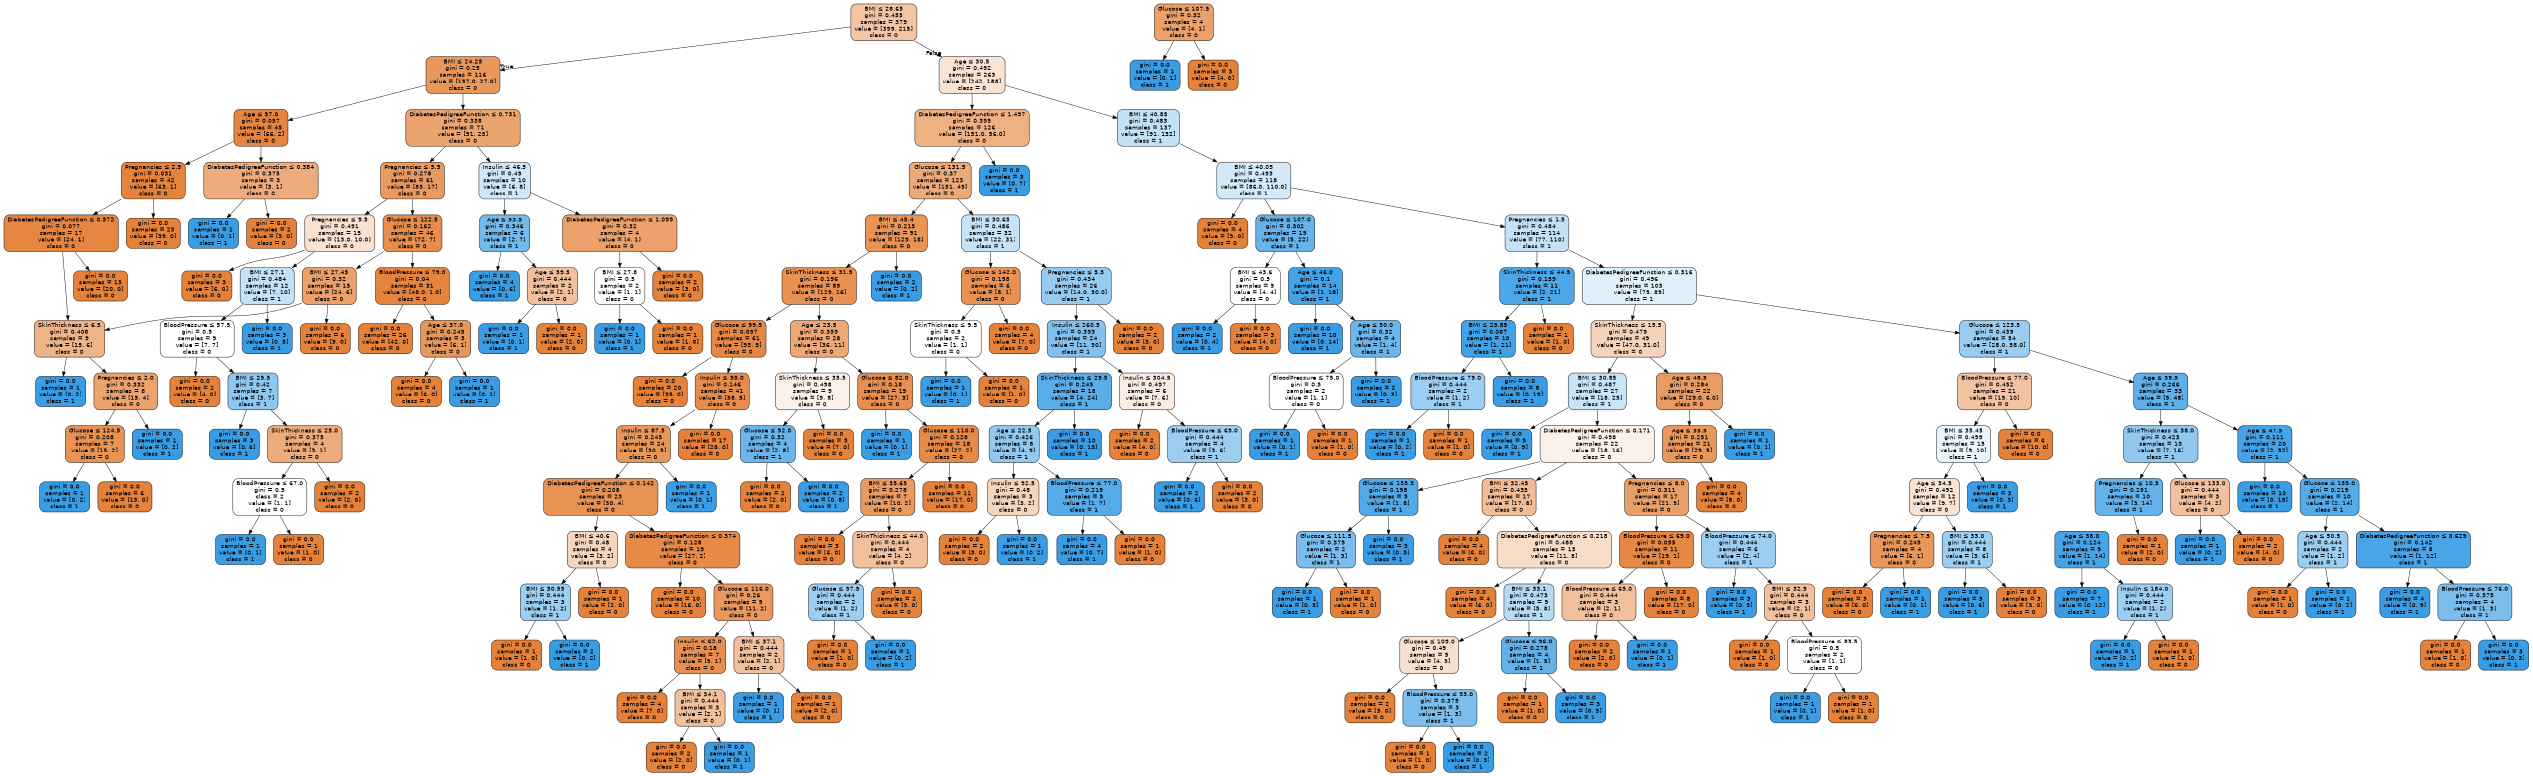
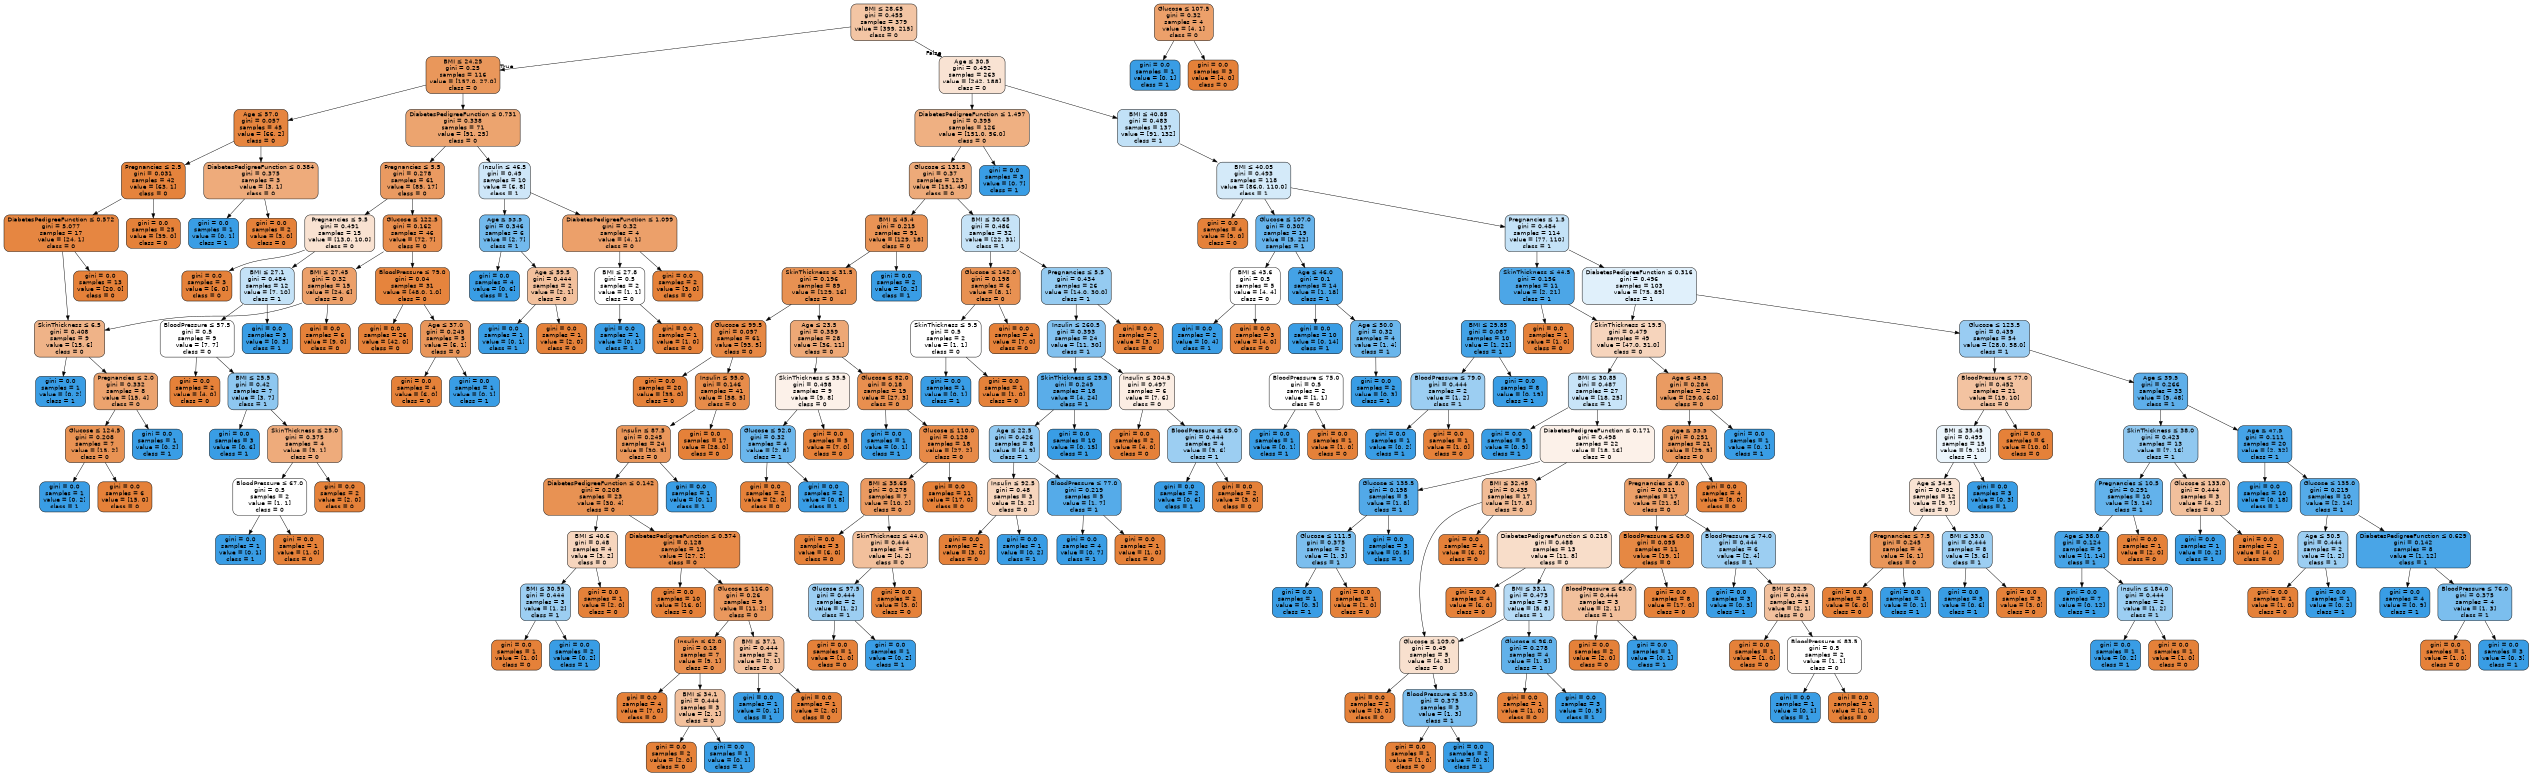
node "DiabetesPedigreeFunction ≤ 0.572": text "gini = 0.077" -> "gini = 5.077"
node "Glucose ≤ 107.0": text "class = 1" -> "samples = 1"
node "SkinThickness ≤ 44.5": text "gini = 0.159" -> "gini = 0.156"
edge "SkinThickness ≤ 44.5" -> "BMI ≤ 29.85": now "SkinThickness ≤ 44.5" -> "SkinThickness ≤ 19.5"
edge "Age ≤ 50.0" -> "BloodPressure ≤ 75.0": removed
edge "DiabetesPedigreeFunction ≤ 0.171" -> "Pregnancies ≤ 8.0": now "Age ≤ 35.5" -> "Pregnancies ≤ 8.0"
node "BloodPressure ≤ 67.0": text "class = 2" -> "samples = 2"
edge "BMI ≤ 32.45" -> "DiabetesPedigreeFunction ≤ 0.218": now "BMI ≤ 32.45" -> "Glucose ≤ 109.0"
edge "Pregnancies ≤ 10.5" -> "Age ≤ 38.0": added
node "BloodPressure ≤ 65.0": text "class = 0" -> "class = 1"
